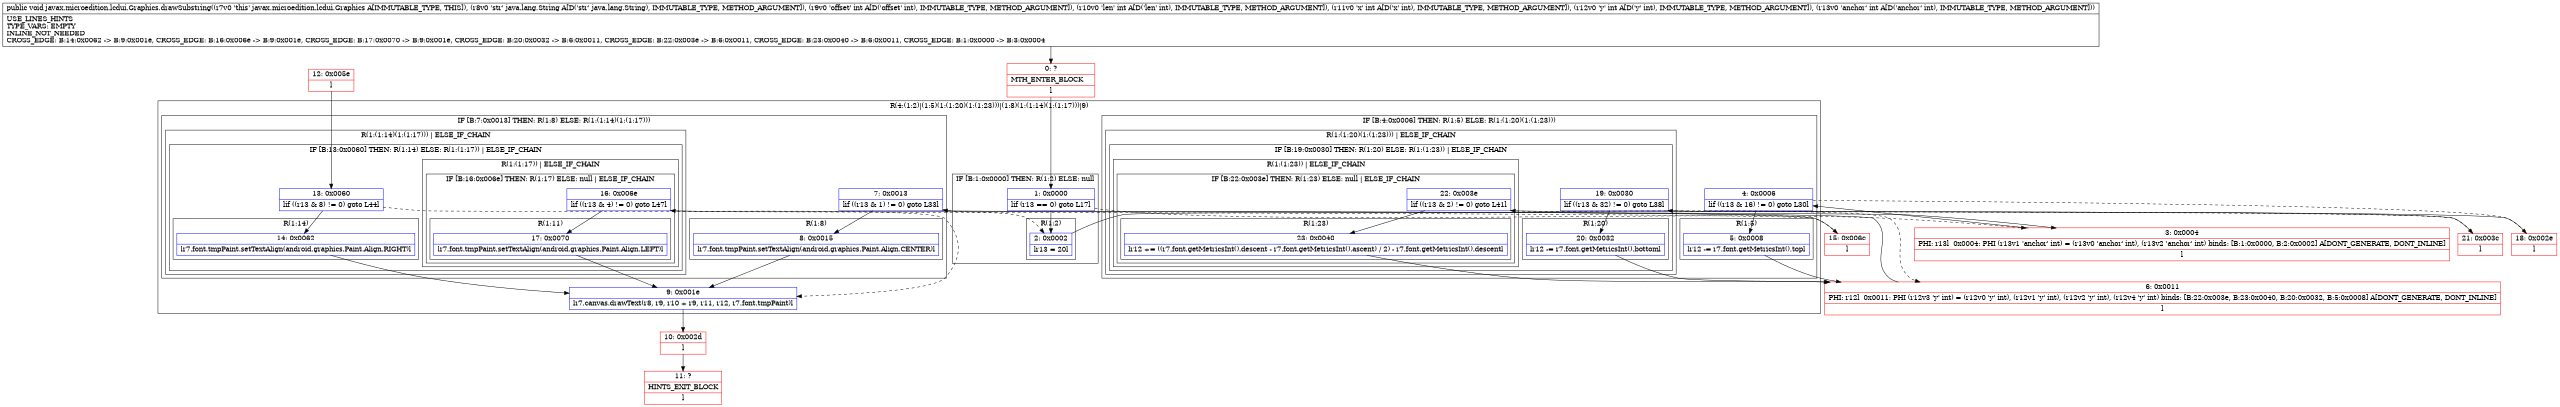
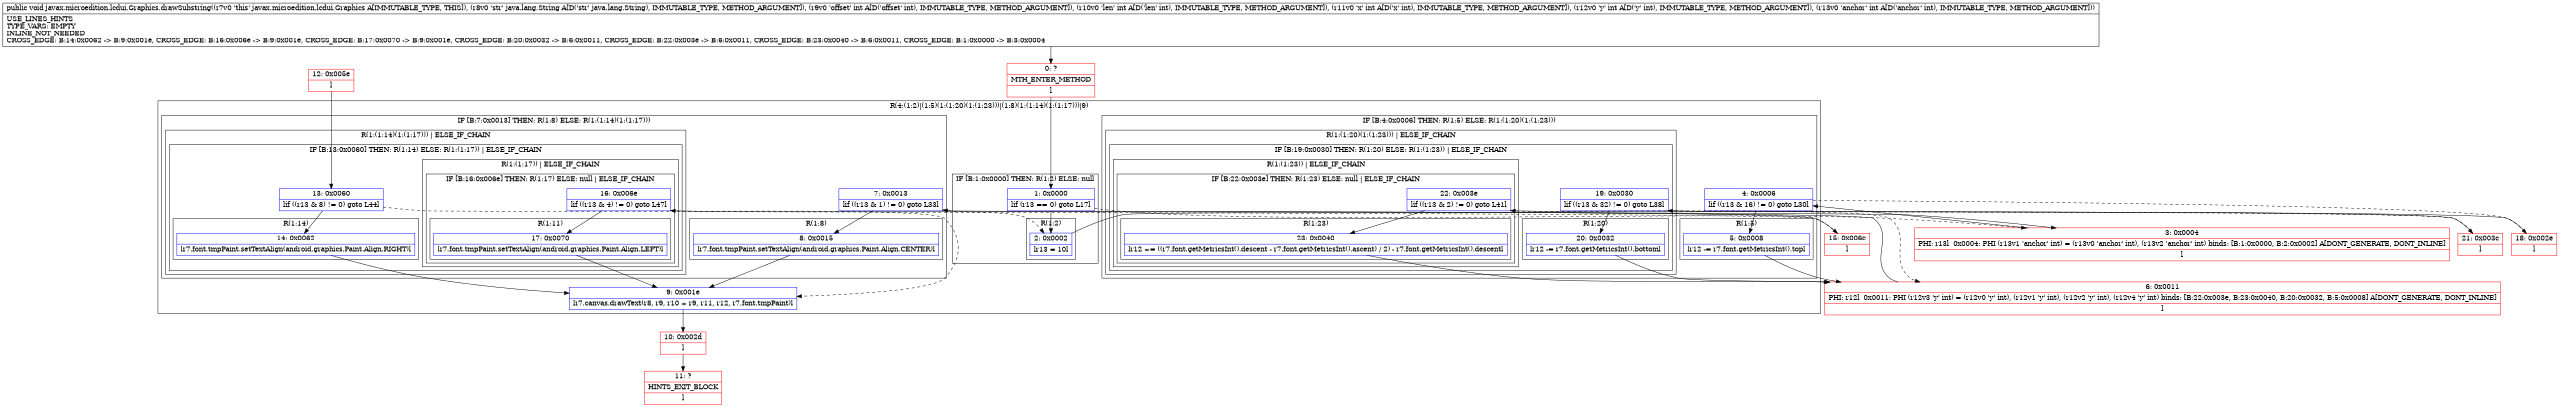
node "0: ?": text "MTH_ENTER_BLOCK" -> "MTH_ENTER_METHOD"
node "2: 0x0002": text "lr13 = 20l" -> "lr13 = 10l"
